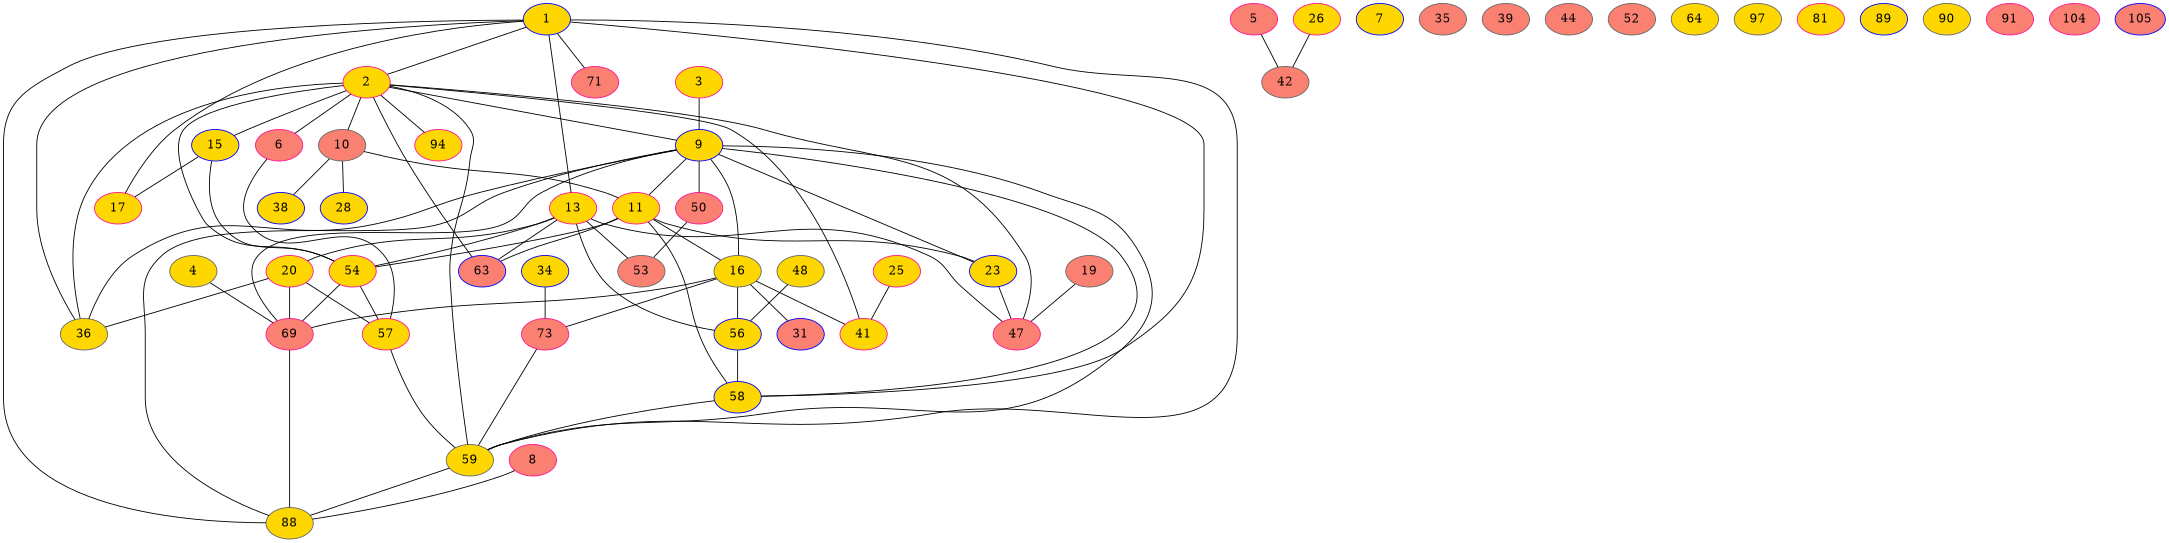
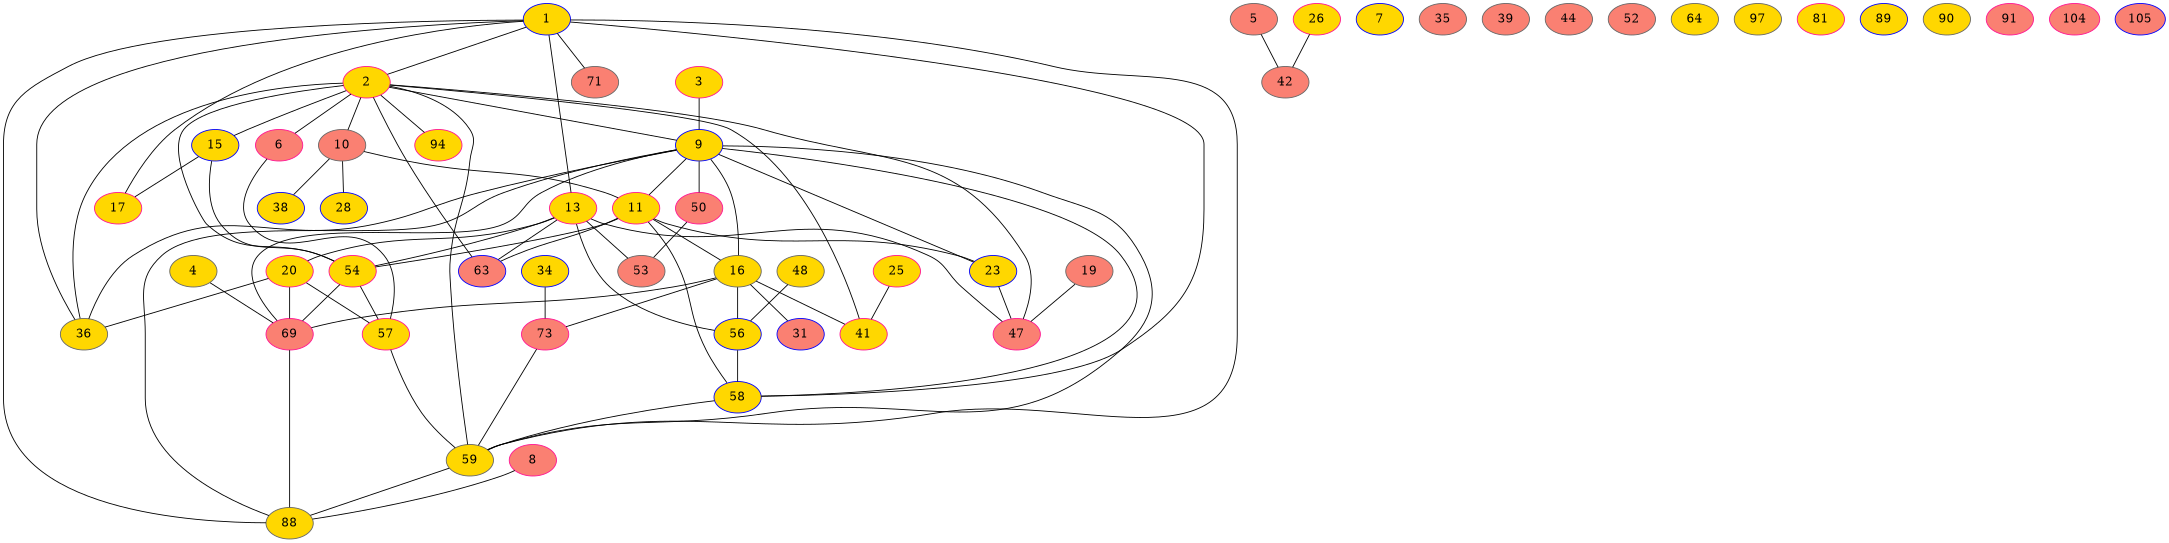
node "5": color deeppink -> gray40
node "71": color deeppink -> gray40
